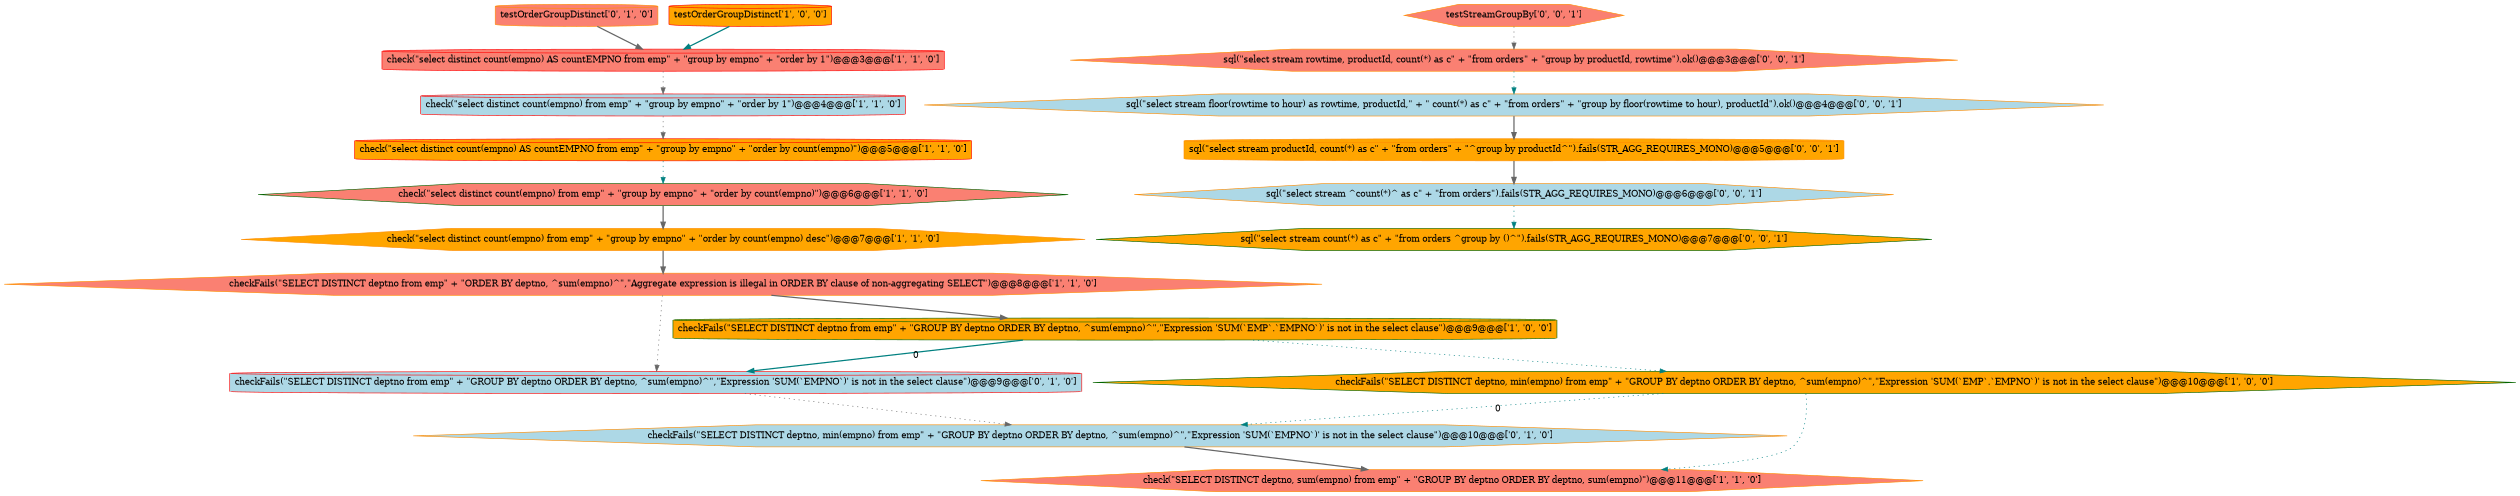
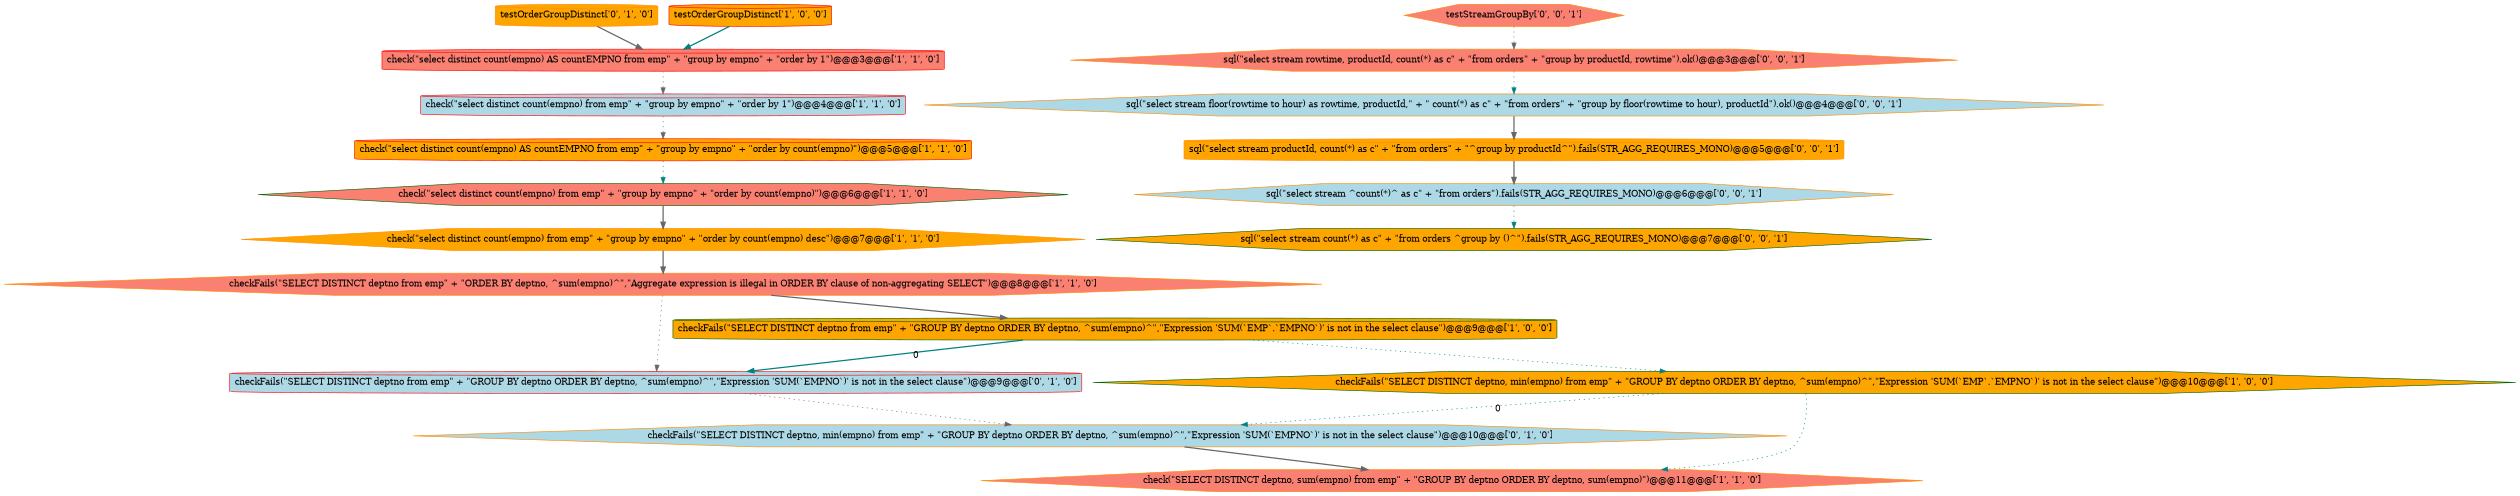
node "testOrderGroupDistinct['0', '1', '0']": fillcolor salmon -> orange
